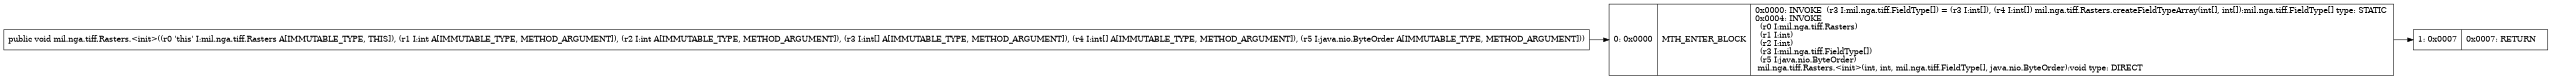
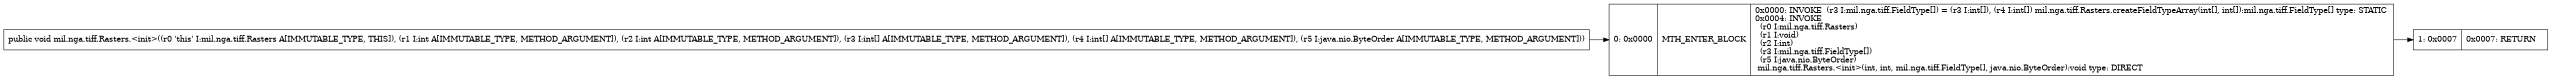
node "0: 0x0000": text "(r1 I:int)" -> "(r1 I:void)"
